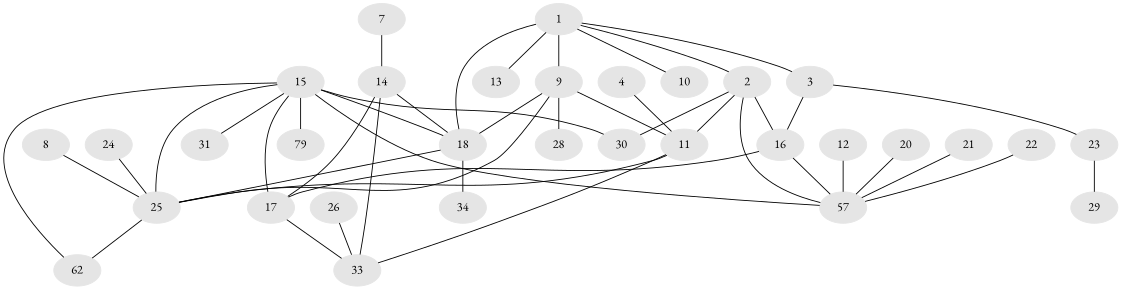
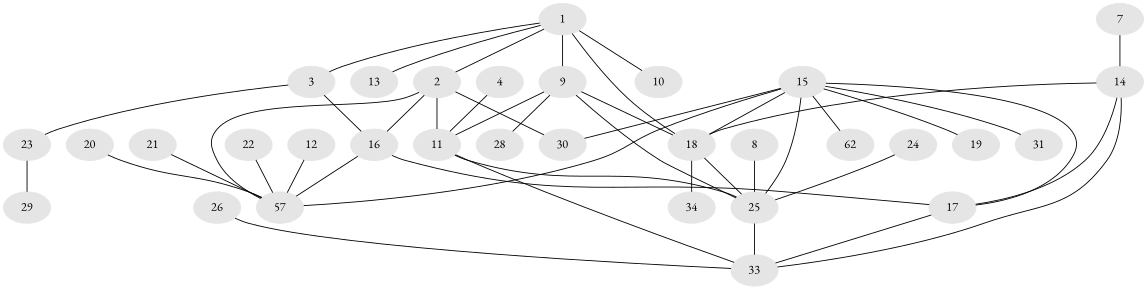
node "79": label "79" -> "19"
edge "25" -- "62": now "25" -- "33"
